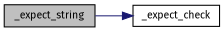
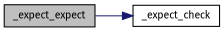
node "_expect_string": label "_expect_string" -> "_expect_expect"
